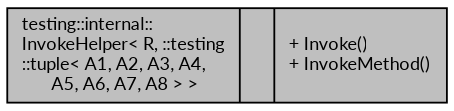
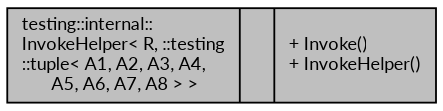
node "testing::internal::": text "+ InvokeMethod()" -> "+ InvokeHelper()"
